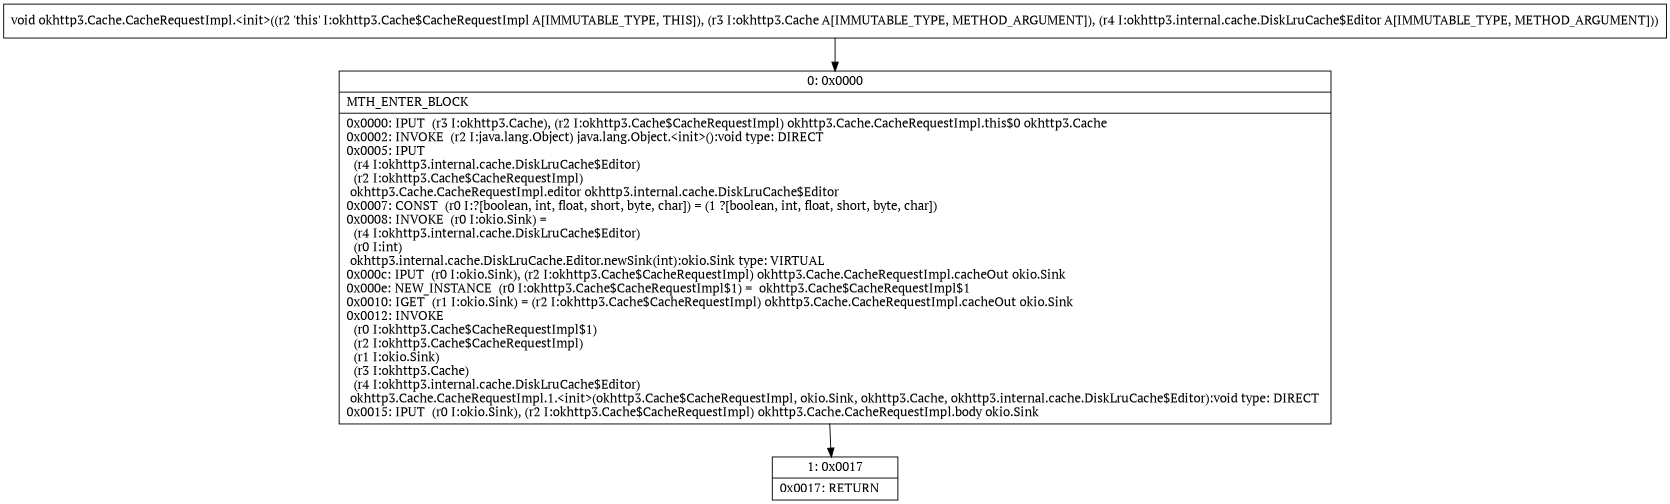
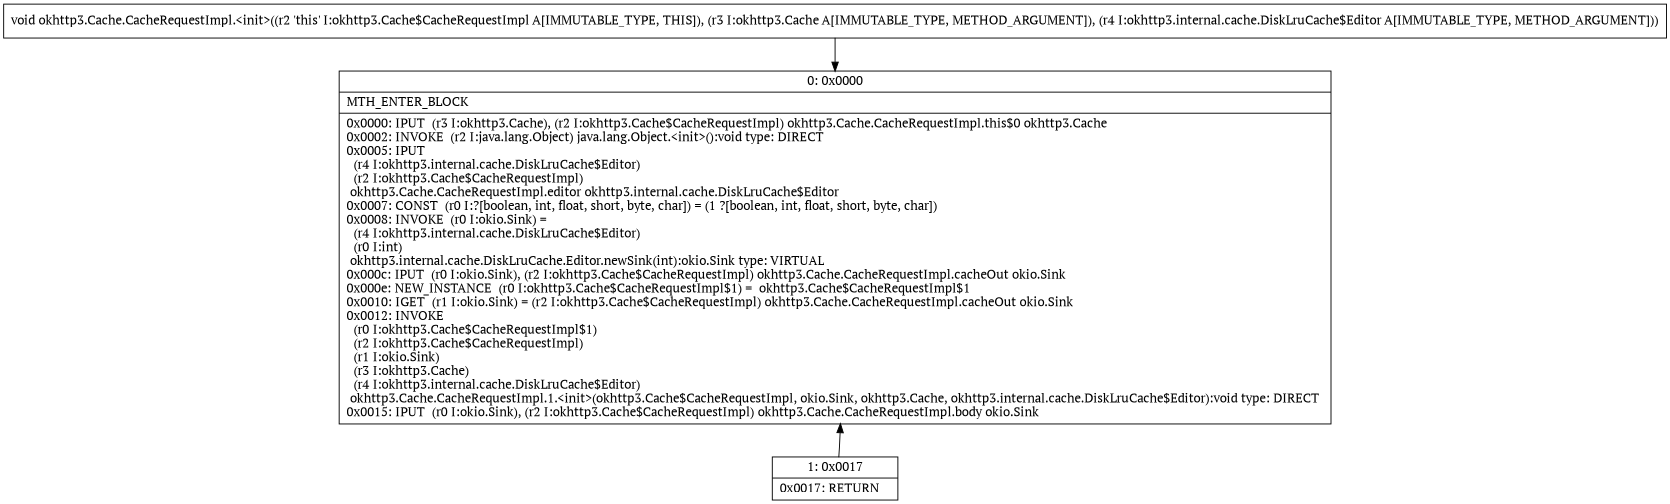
edge "0: 0x0000" -> "1: 0x0017": reversed
